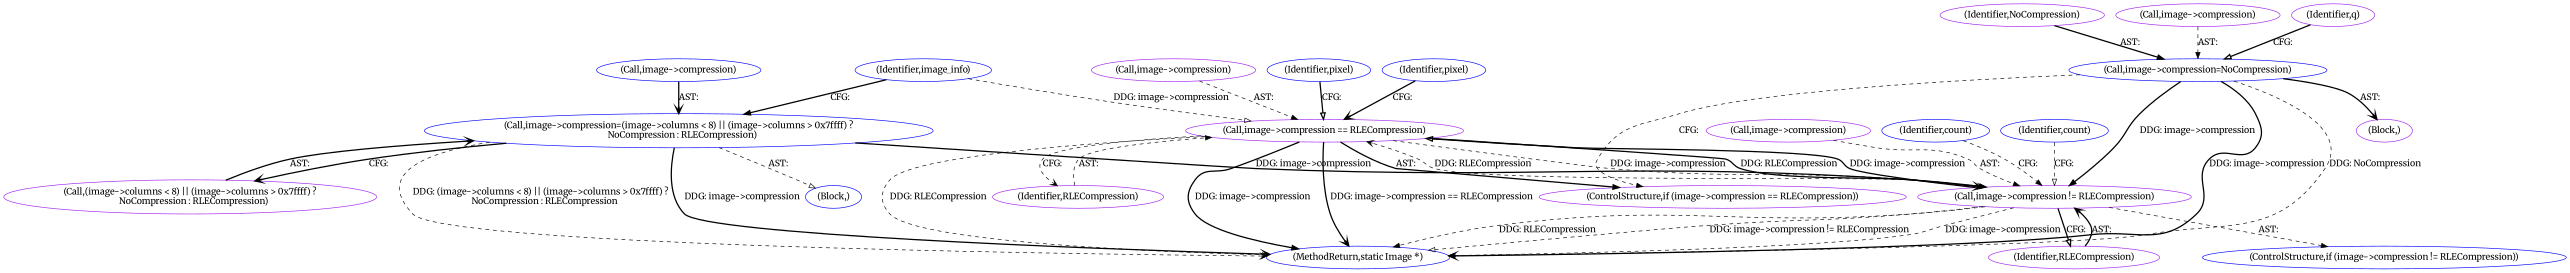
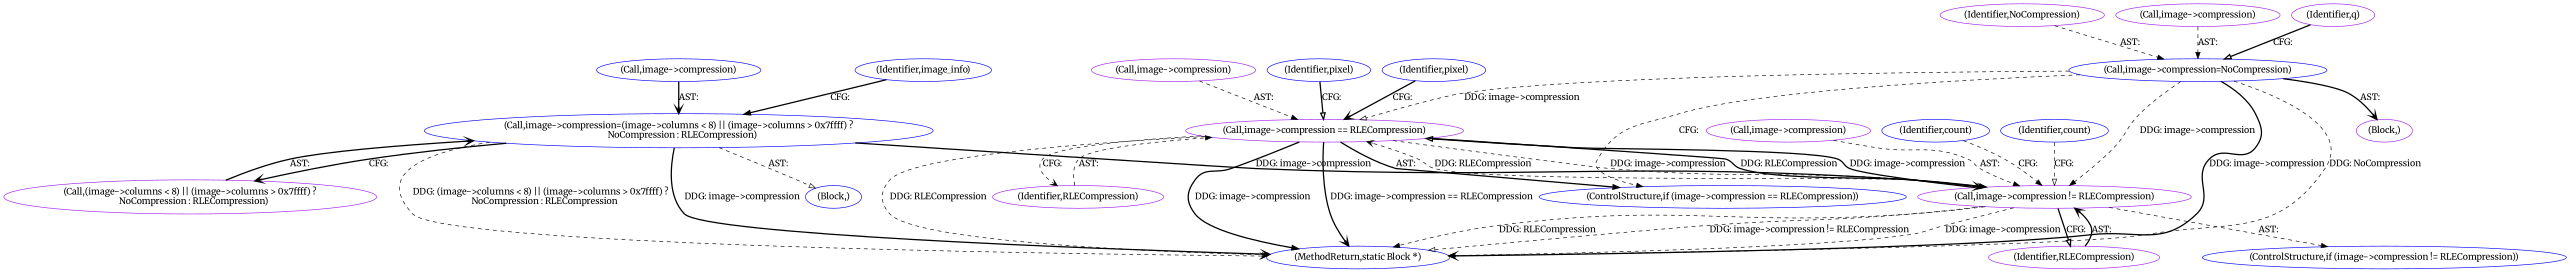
edge "(Identifier,NoCompression)" -> "(Call,image->compression=NoCompression)": style bold -> dashed
edge "(Identifier,image_info)" -> "(Call,image->compression == RLECompression)": now "(Call,image->compression=NoCompression)" -> "(Call,image->compression == RLECompression)"
edge "(Call,image->compression=NoCompression)" -> "(Call,image->compression != RLECompression)": style bold -> dashed
node "(ControlStructure,if (image->compression == RLECompression))": color purple -> blue
node "(MethodReturn,static Image *)": label "(MethodReturn,static Image *)" -> "(MethodReturn,static Block *)"
